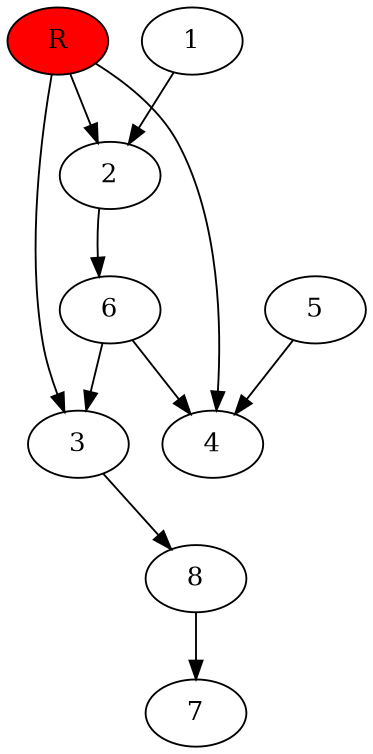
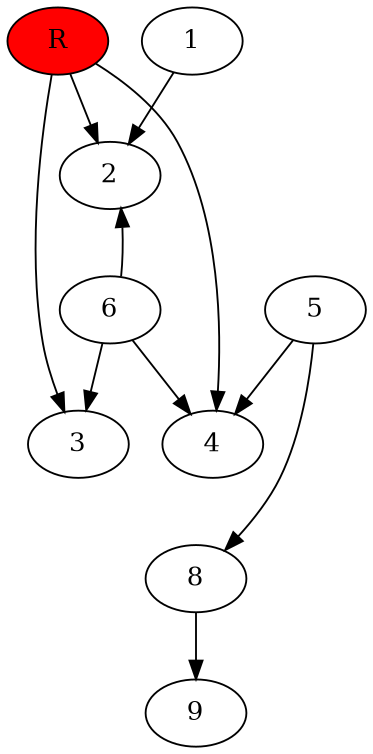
edge "2" -> "6": reversed
edge "3" -> "8": now "5" -> "8"
node "7": label "7" -> "9"
